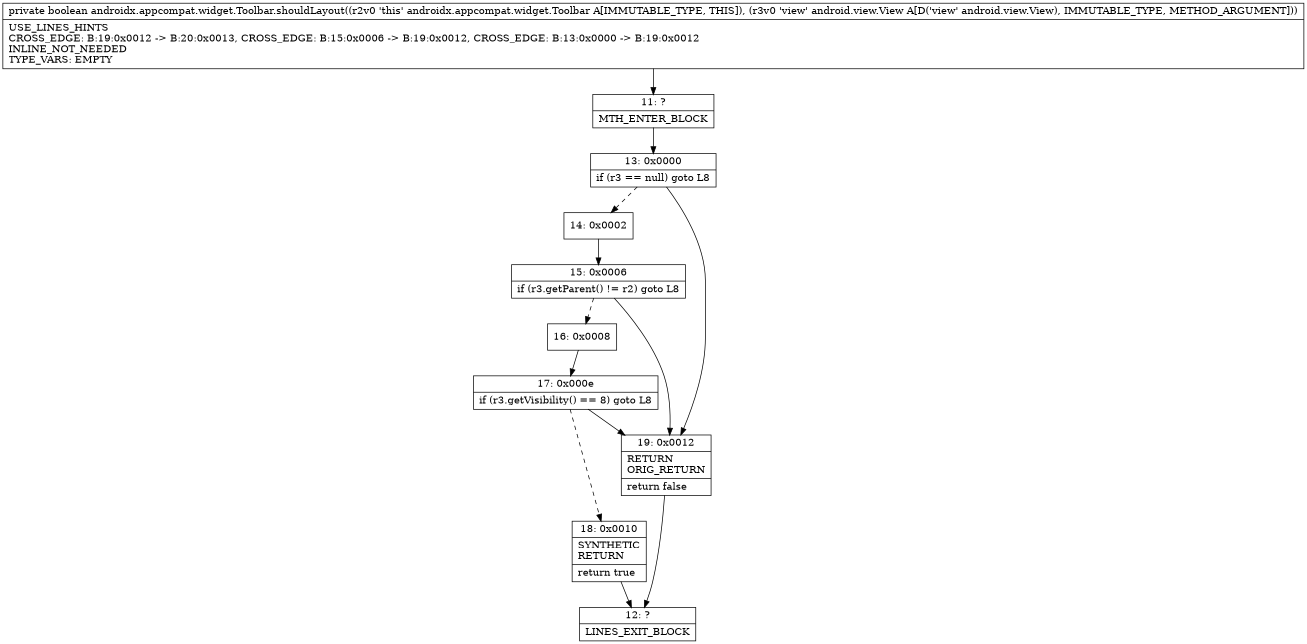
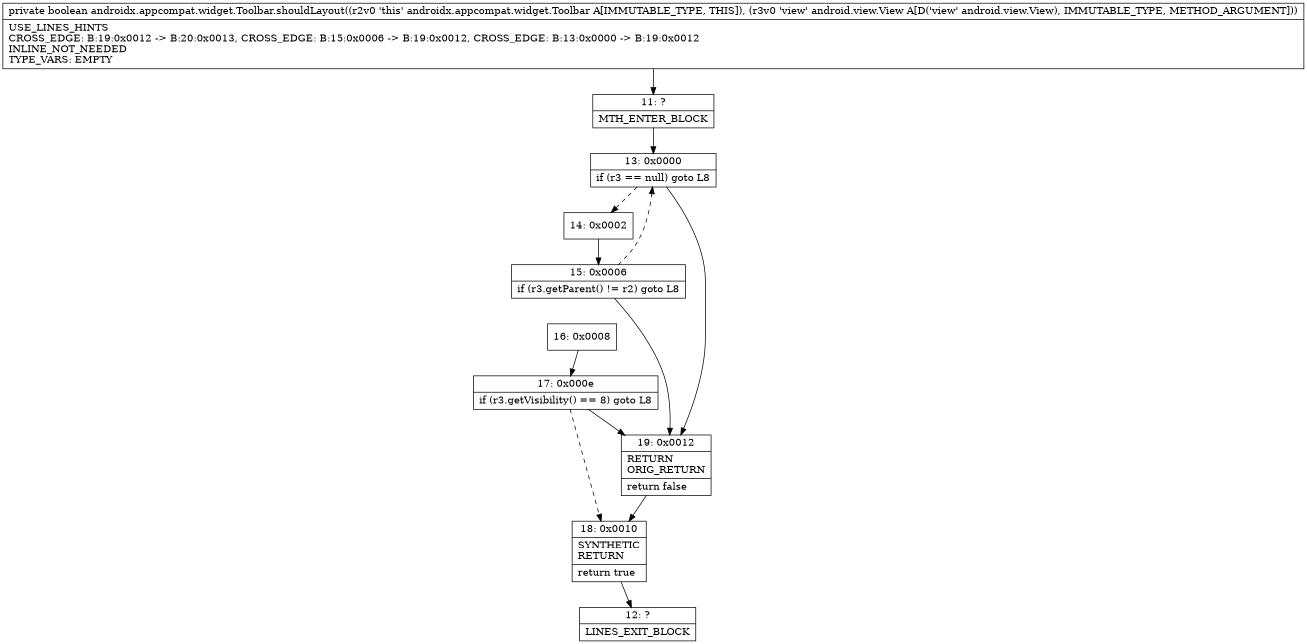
edge "15: 0x0006" -> "16: 0x0008": now "15: 0x0006" -> "13: 0x0000"
edge "19: 0x0012" -> "12: ?": now "19: 0x0012" -> "18: 0x0010"
